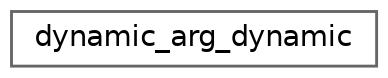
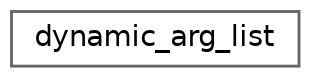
node "dynamic_arg_dynamic": label "dynamic_arg_dynamic" -> "dynamic_arg_list"
